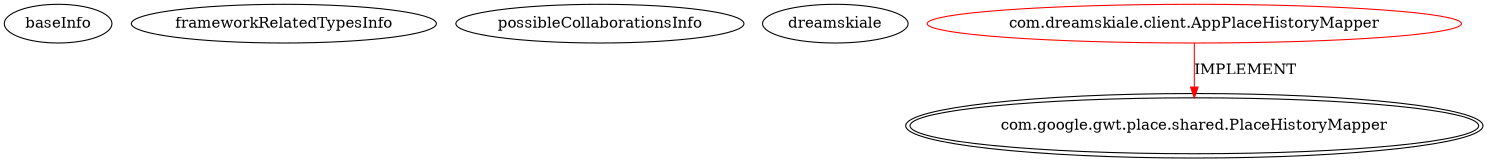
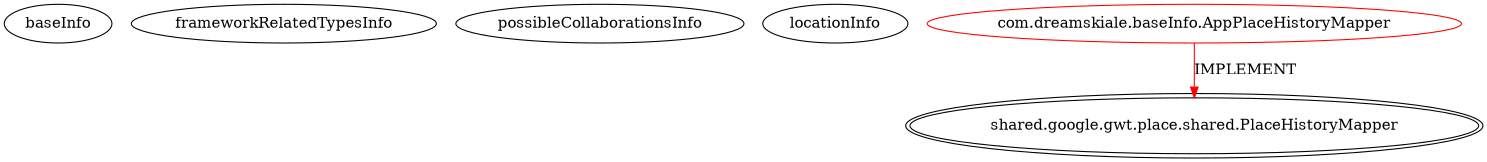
node "dreamskiale": label "dreamskiale" -> "locationInfo"
node "com.dreamskiale.client.AppPlaceHistoryMapper": label "com.dreamskiale.client.AppPlaceHistoryMapper" -> "com.dreamskiale.baseInfo.AppPlaceHistoryMapper"
node "com.google.gwt.place.shared.PlaceHistoryMapper": label "com.google.gwt.place.shared.PlaceHistoryMapper" -> "shared.google.gwt.place.shared.PlaceHistoryMapper"
